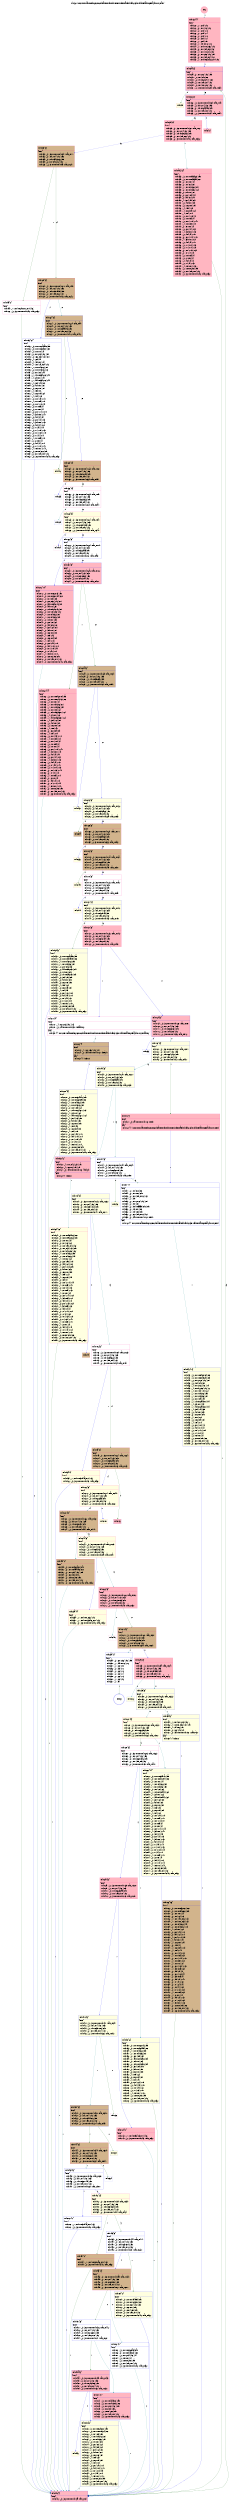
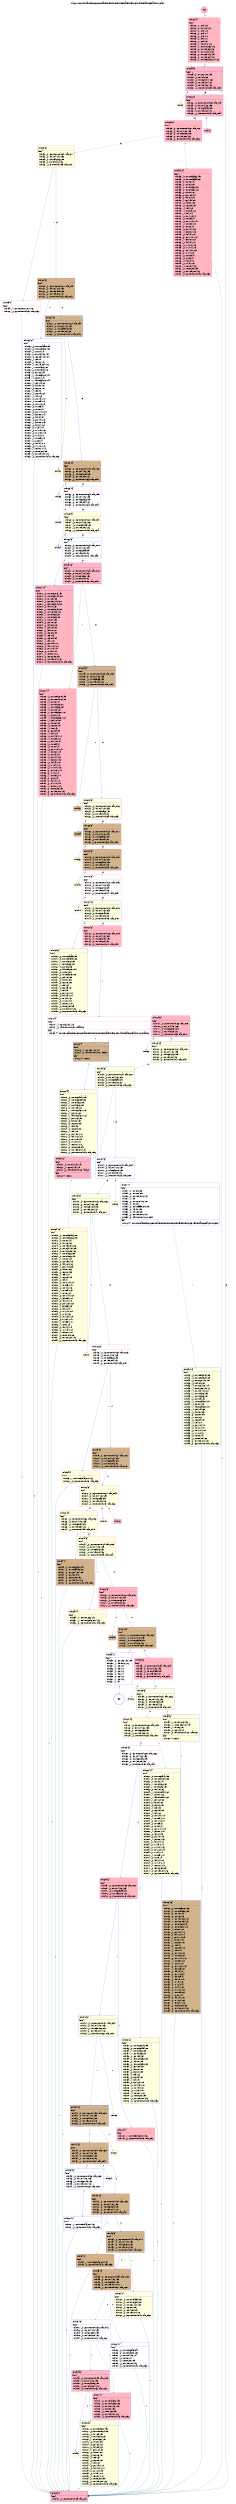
node "0x4015f2 [25]": fillcolor tan -> lightyellow
node "0x401a6b": fillcolor lightyellow -> tan
edge "0x401750 [25]" -> "0x401769 [25]": removed, label "17"
node "0x401f12 [5]": removed
edge "0x4017b4 [25]" -> "0x401f17 [44]": now "0x4017b4 [25]" -> "0x4017cd [25]"
node "0x402197": fillcolor tan -> lightyellow
edge "0x4017ff [25]" -> "0x4021c5": now "0x401818 [25]" -> "0x4021c5"
node "0x401831 [25]": fillcolor tan -> lightyellow
node "0x4024bc": fillcolor white -> tan
node "Desktop": label "Desktop" -> "Exit"
edge "0x401d6b [88]" -> "0x4024d8 [5]": removed, label "2"
edge "0x40195d [25]" -> "0x401976 [25]": now "0x401944 [25]" -> "0x401976 [25]"
node "0x401976 [25]": fillcolor lightyellow -> tan
node "0x40198f [25]": fillcolor white -> tan
